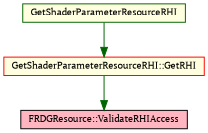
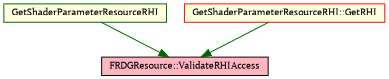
edge "GetShaderParameterResourceRHI" -> "GetShaderParameterResourceRHI::GetRHI": now "GetShaderParameterResourceRHI" -> "FRDGResource::ValidateRHIAccess"
